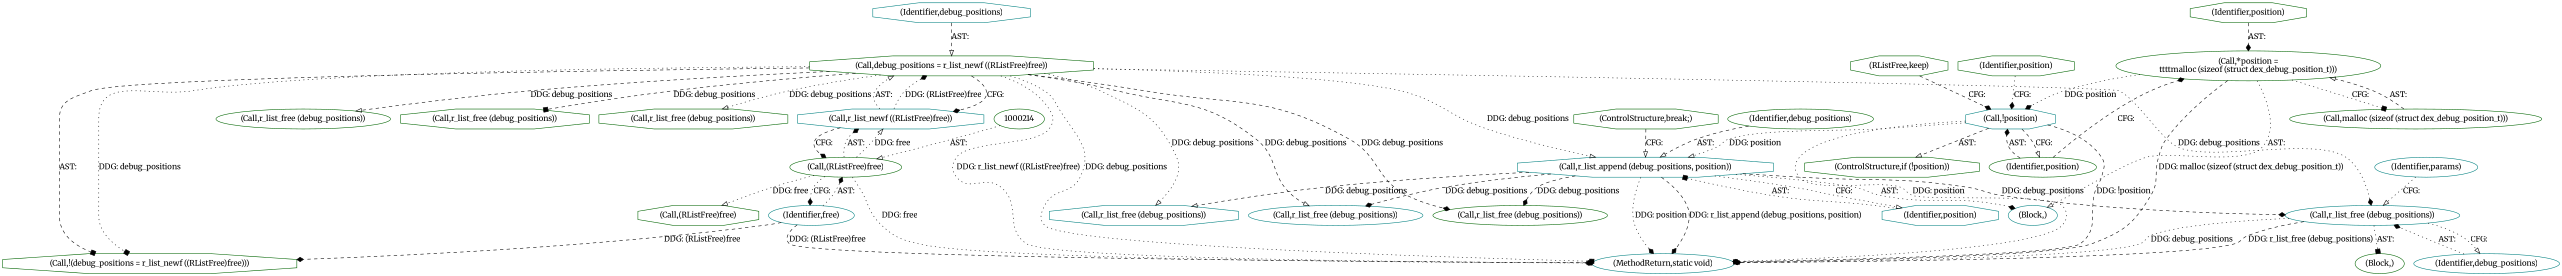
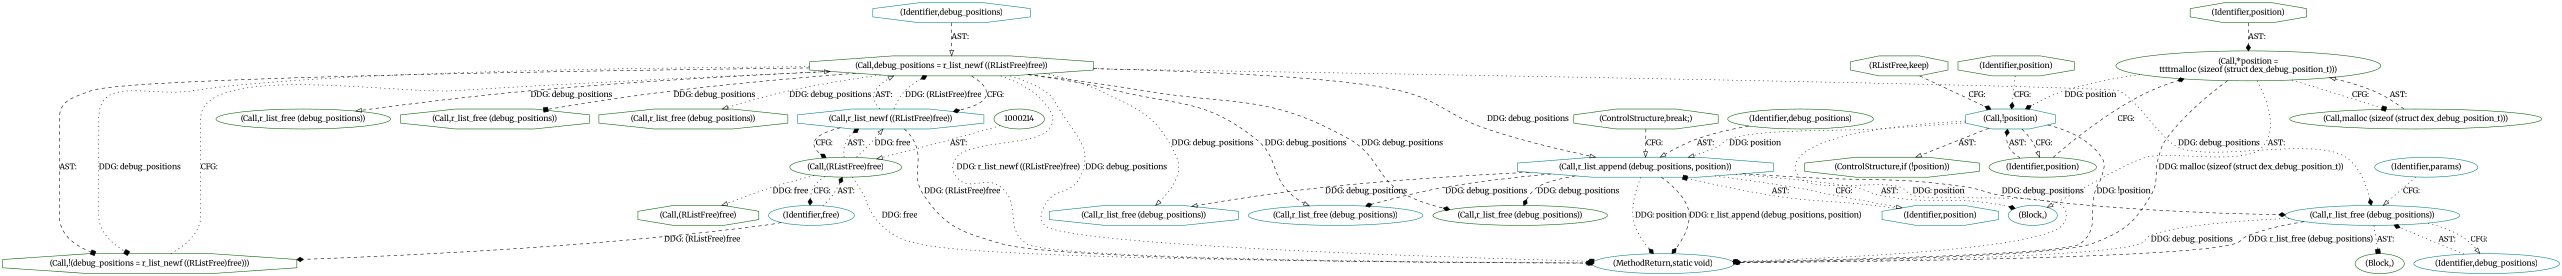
edge "(Call,debug_positions = r_list_newf ((RListFree)free))" -> "(Call,r_list_append (debug_positions, position))": style dotted -> dashed
edge "(Call,!(debug_positions = r_list_newf ((RListFree)free)))" -> "(Call,debug_positions = r_list_newf ((RListFree)free))": added, label "CFG:"
edge "(Identifier,free)" -> "(MethodReturn,static void)": now "(Call,r_list_newf ((RListFree)free))" -> "(MethodReturn,static void)"
